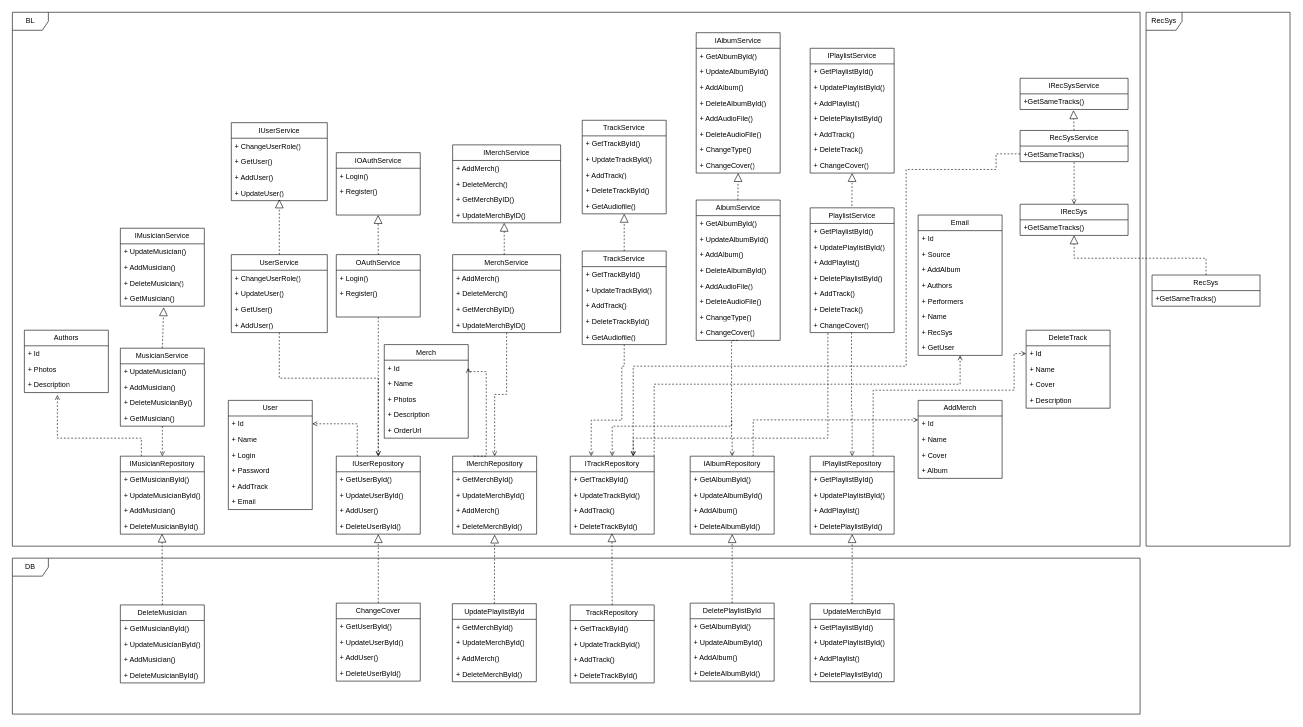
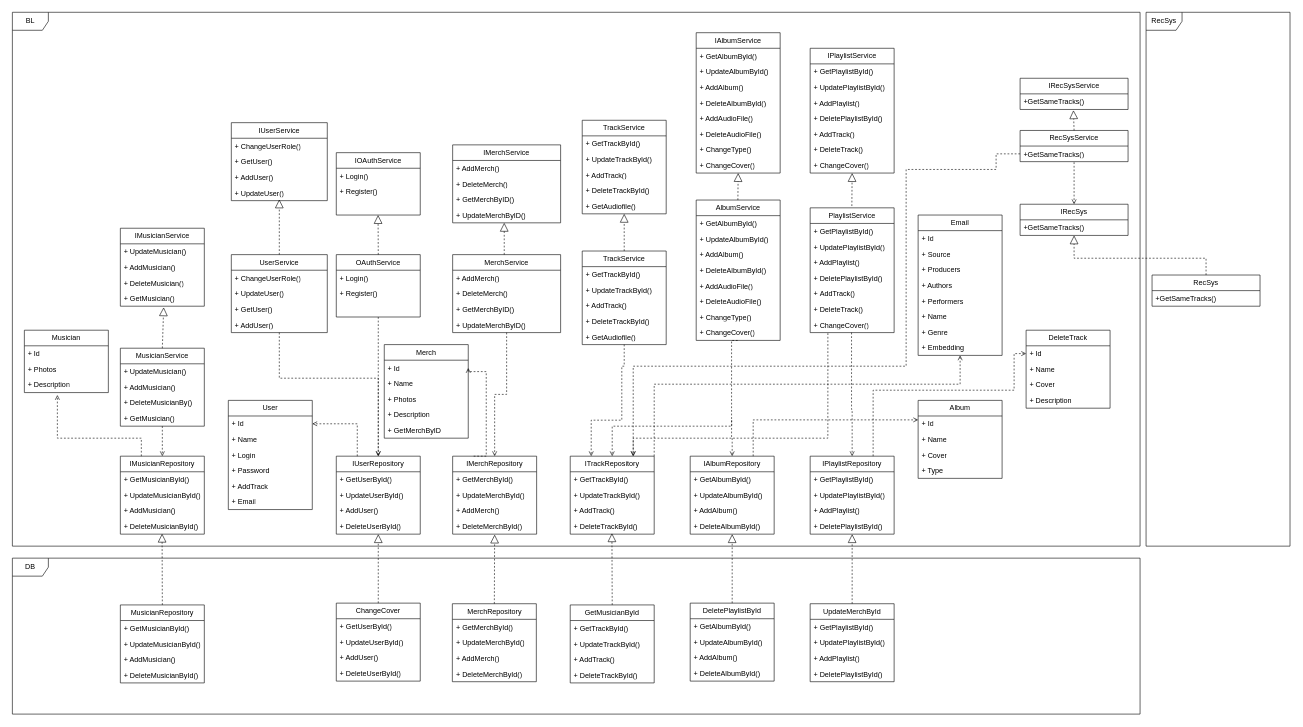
node "+ AddAlbum": label "+ AddAlbum" -> "+ Producers"
node "+ RecSys": label "+ RecSys" -> "+ Genre"
node "Authors": label "Authors" -> "Musician"
node "+ GetUser": label "+ GetUser" -> "+ Embedding"
node "AddMerch": label "AddMerch" -> "Album"
node "+ OrderUrl": label "+ OrderUrl" -> "+ GetMerchByID"
node "+ Album": label "+ Album" -> "+ Type"
node "UpdatePlaylistById": label "UpdatePlaylistById" -> "MerchRepository"
node "DeleteMusician": label "DeleteMusician" -> "MusicianRepository"
node "TrackRepository": label "TrackRepository" -> "GetMusicianById"
